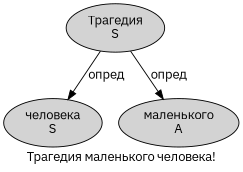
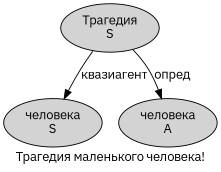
edge "Трагедия S" -> "человека S": label "опред" -> "квазиагент"
node "маленького A": label "маленького A" -> "человека A"
